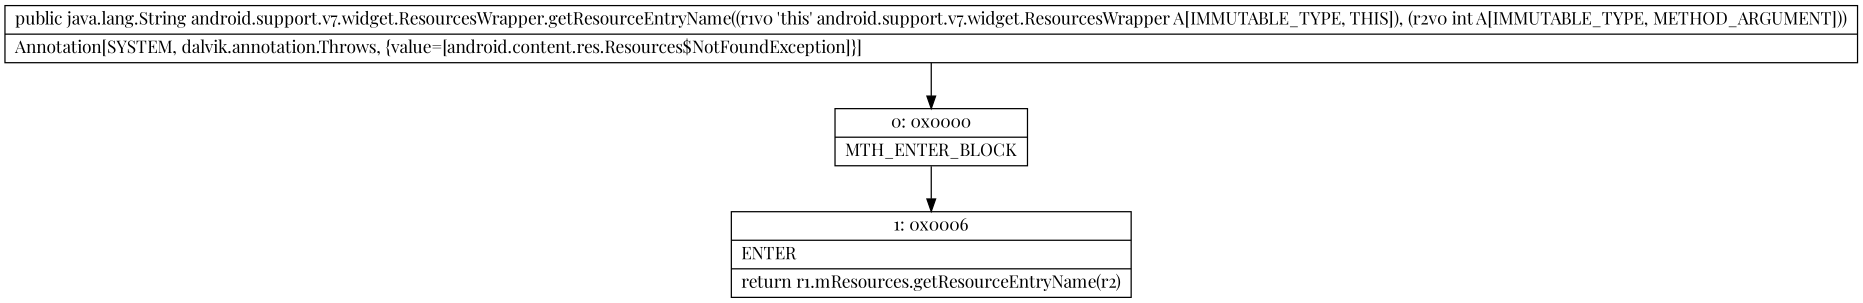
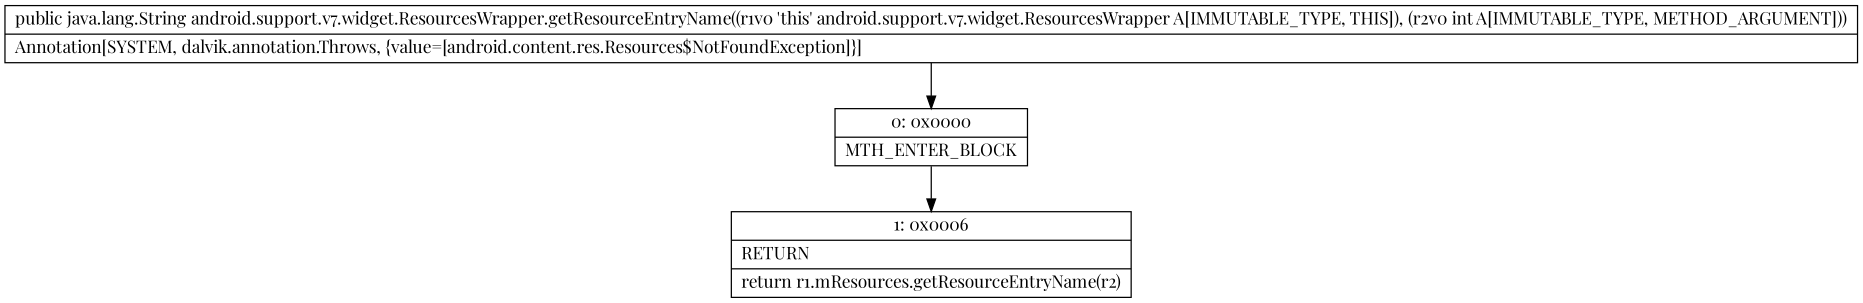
node "1: 0x0006": text "ENTER" -> "RETURN"
